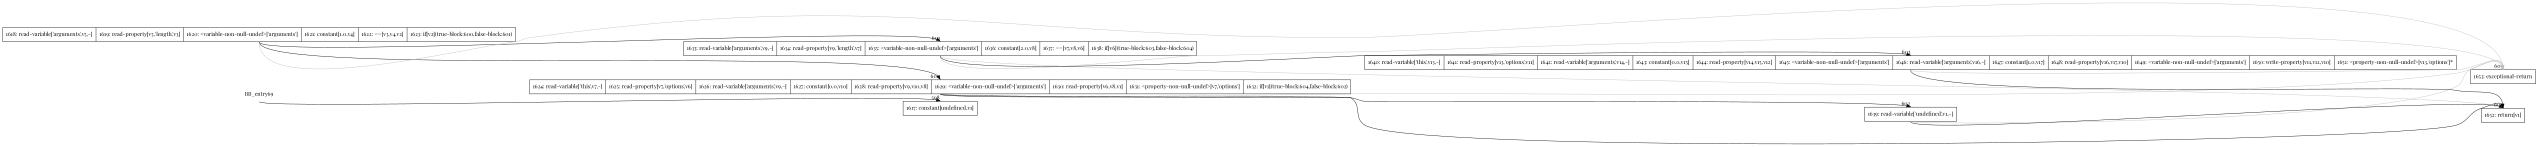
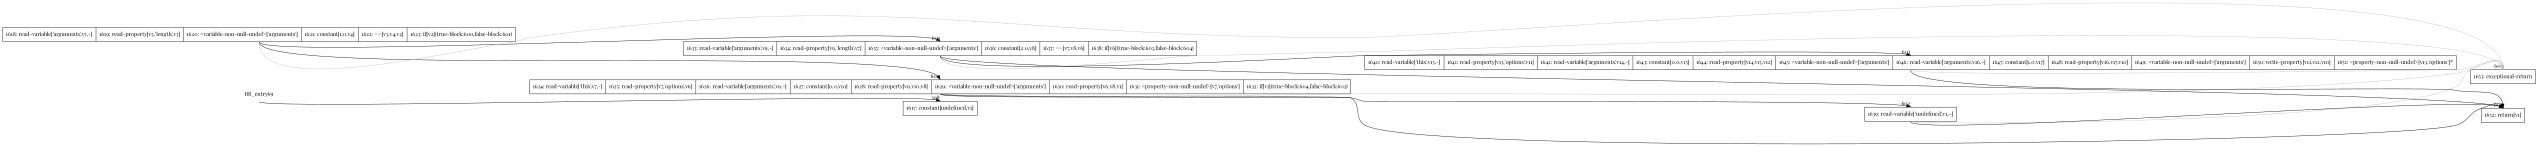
edge "1633: read-variable['arguments',v9,-]" -> "1652: return[v1]": color gray -> black
